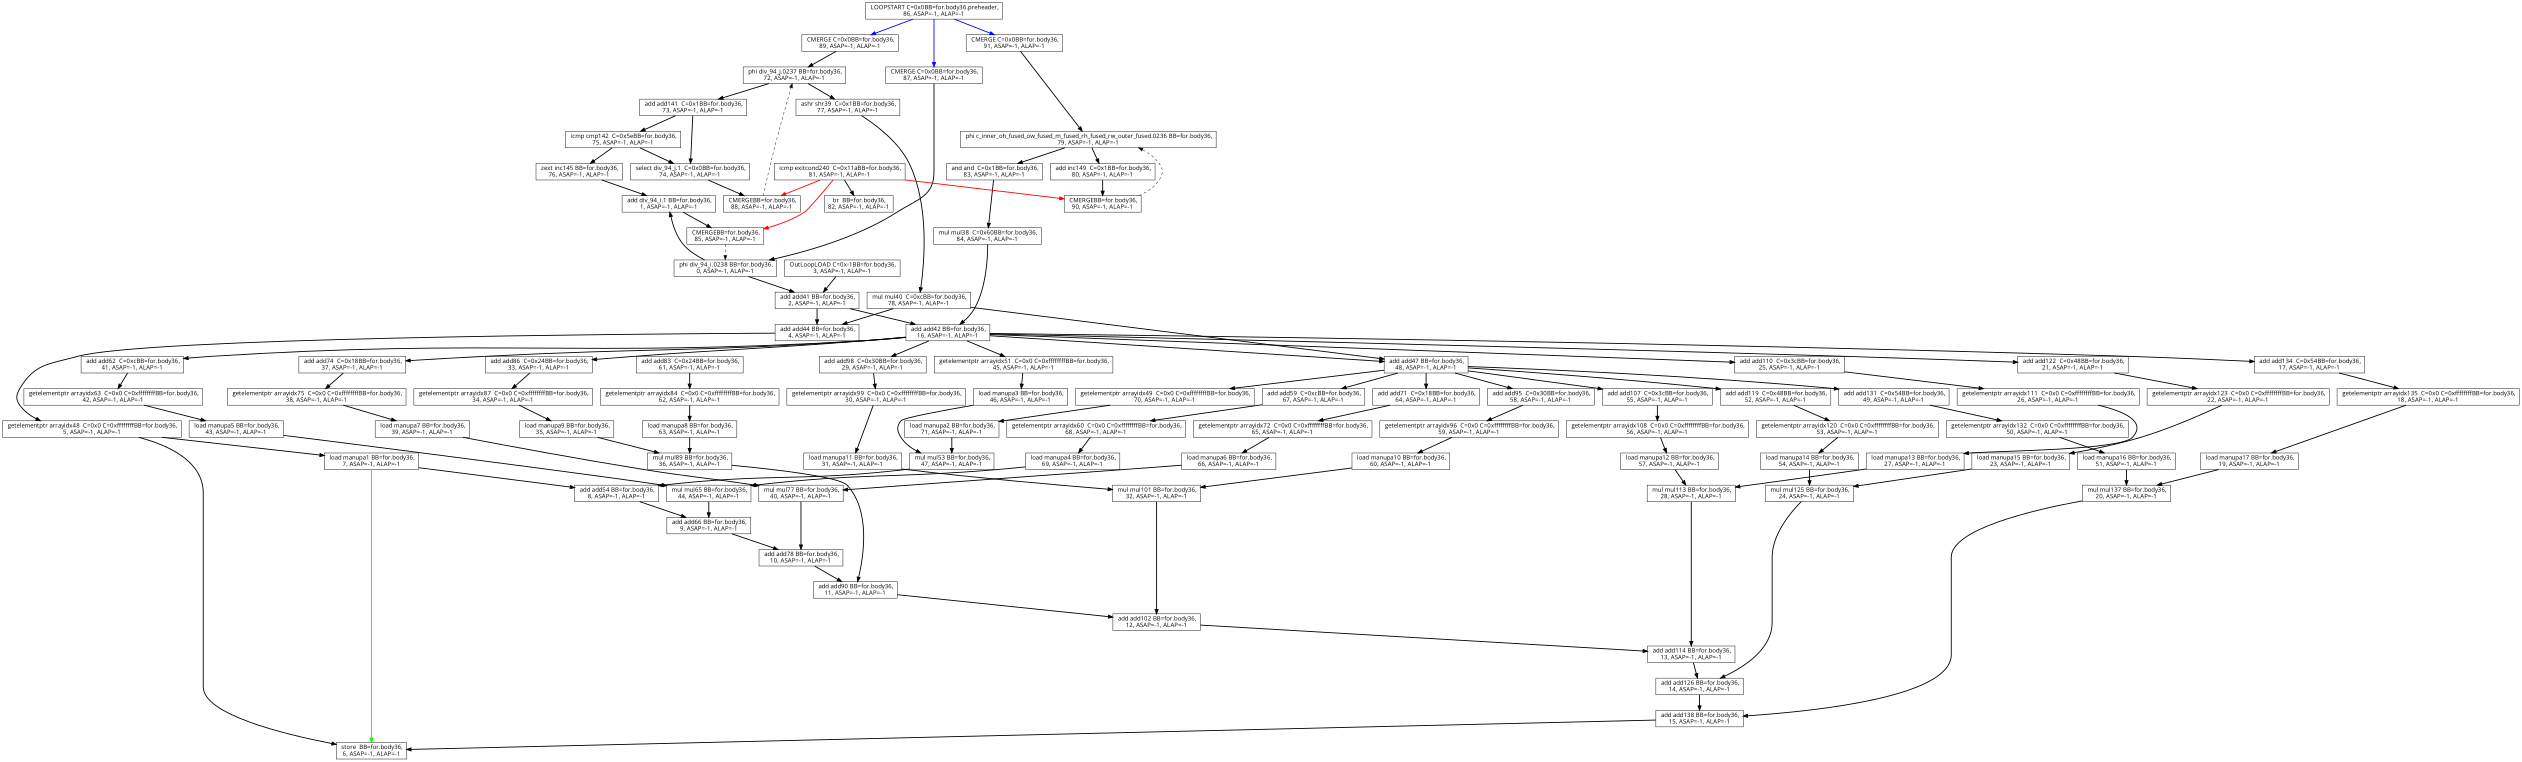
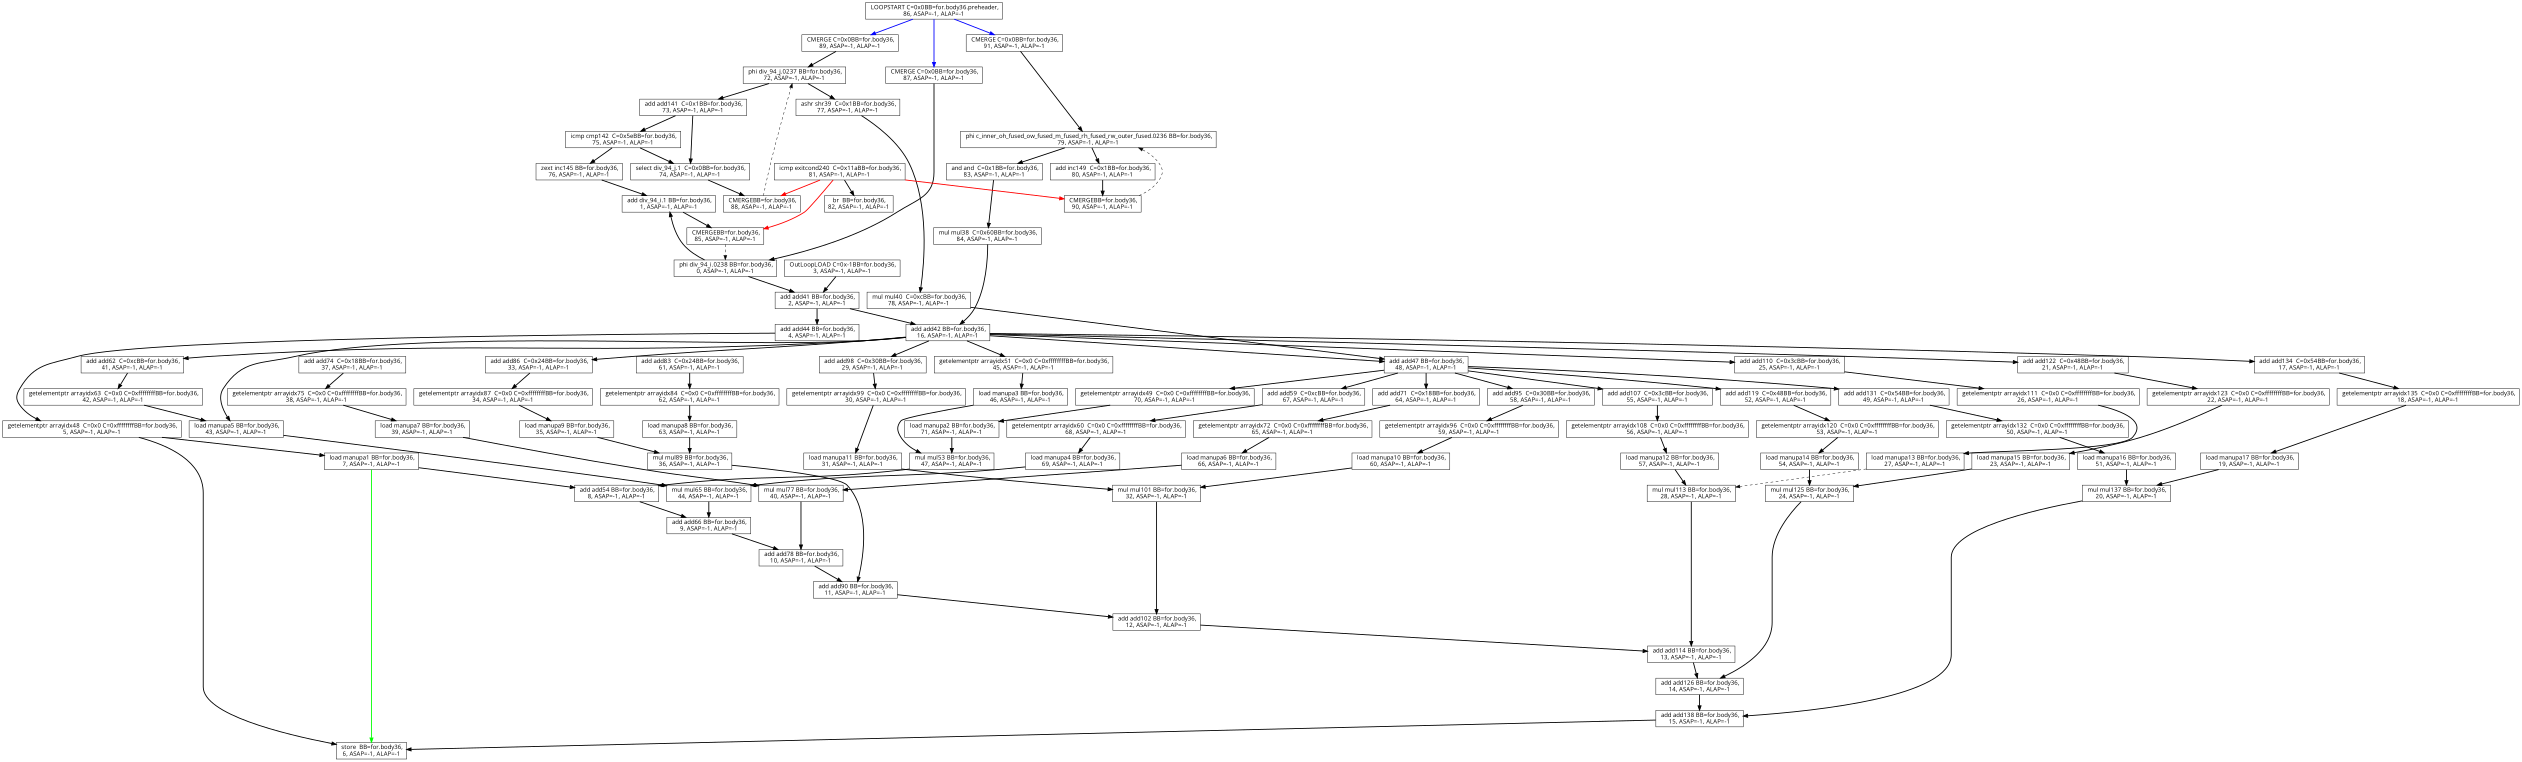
edge "mul mul40  C=0xcBB=for.body36, 78, ASAP=-1, ALAP=-1" -> "add add44 BB=for.body36, 4, ASAP=-1, ALAP=-1": removed
edge "add add42 BB=for.body36, 16, ASAP=-1, ALAP=-1" -> "add add74  C=0x18BB=for.body36, 37, ASAP=-1, ALAP=-1": now "add add42 BB=for.body36, 16, ASAP=-1, ALAP=-1" -> "load manupa5 BB=for.body36, 43, ASAP=-1, ALAP=-1"
edge "load manupa13 BB=for.body36, 27, ASAP=-1, ALAP=-1" -> "mul mul113 BB=for.body36, 28, ASAP=-1, ALAP=-1": style bold -> dashed
